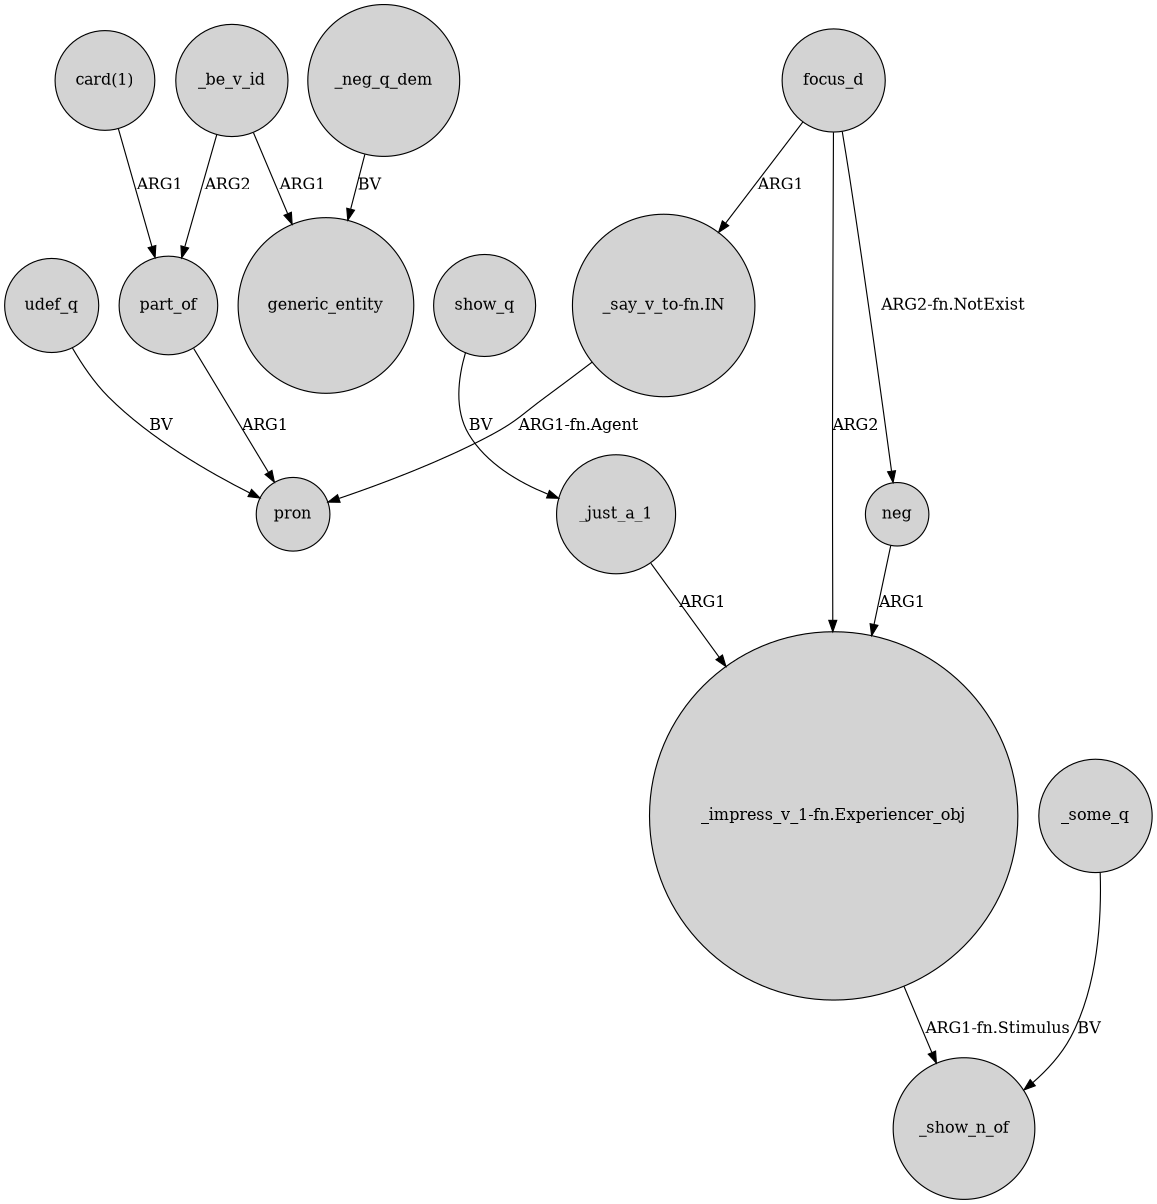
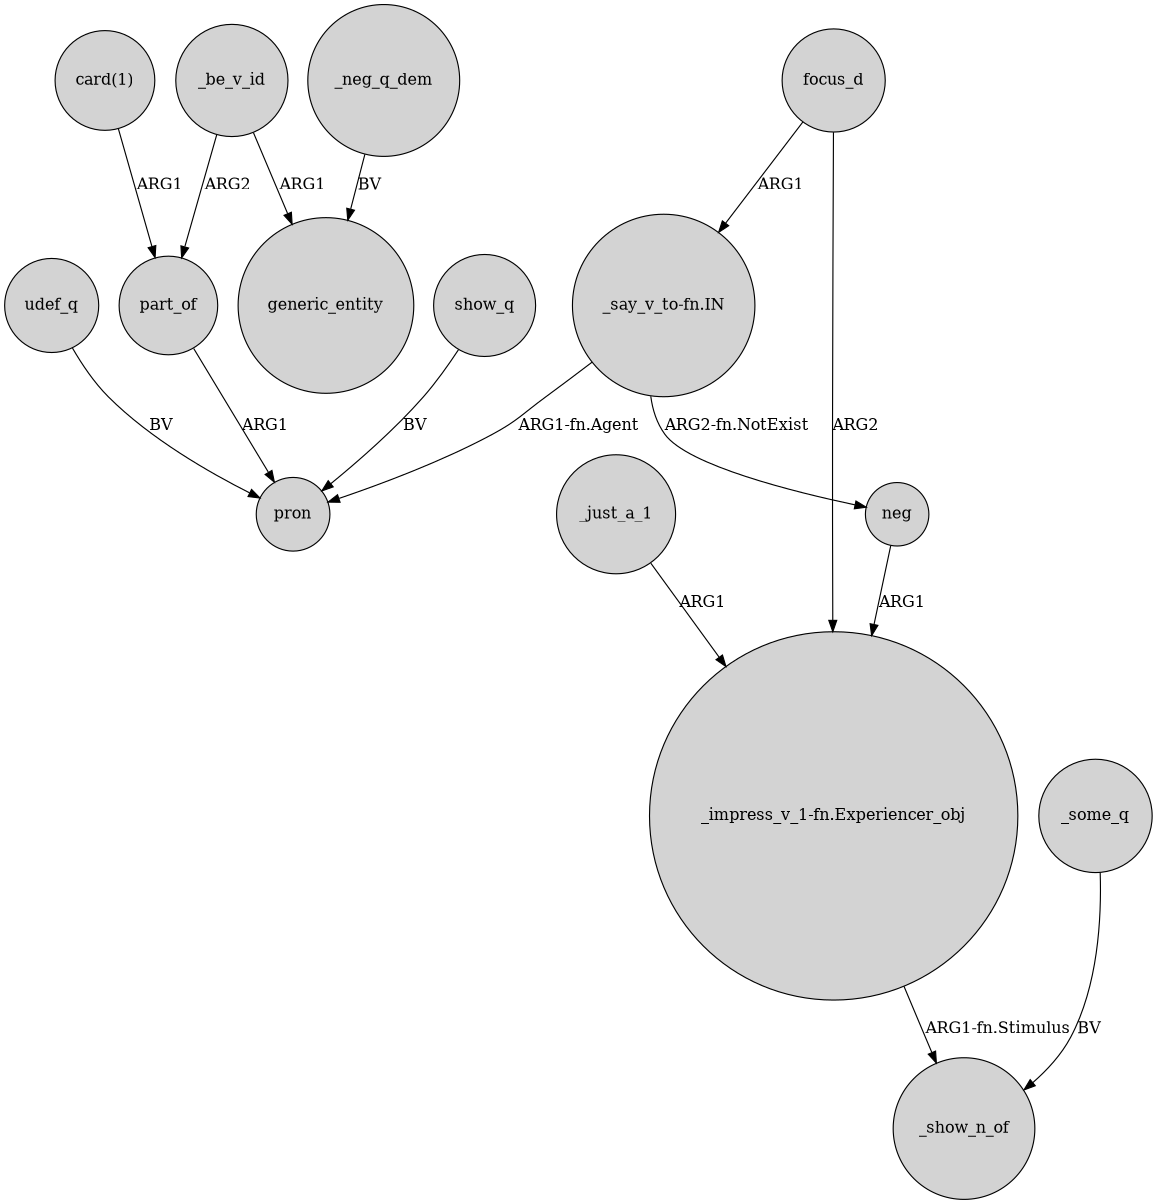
edge "focus_d" -> "neg": now "_say_v_to-fn.IN" -> "neg"
edge "show_q" -> "_just_a_1": now "show_q" -> "pron"
